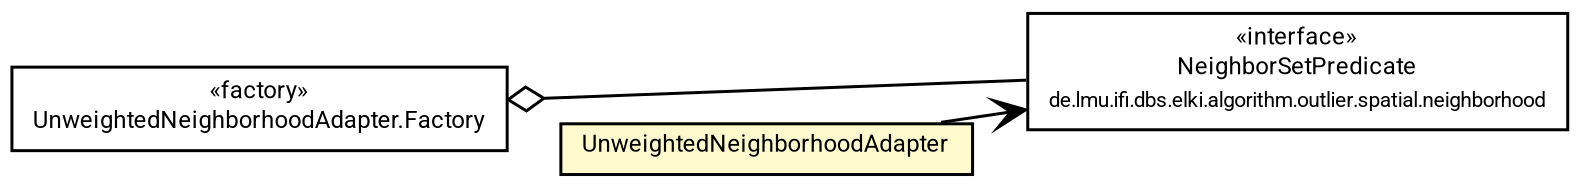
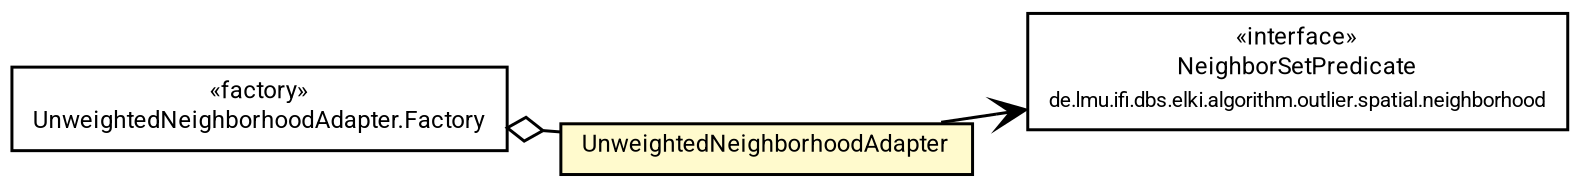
edge "NeighborSetPredicate" -> "UnweightedNeighborhoodAdapter.Factory": now "UnweightedNeighborhoodAdapter" -> "UnweightedNeighborhoodAdapter.Factory"
